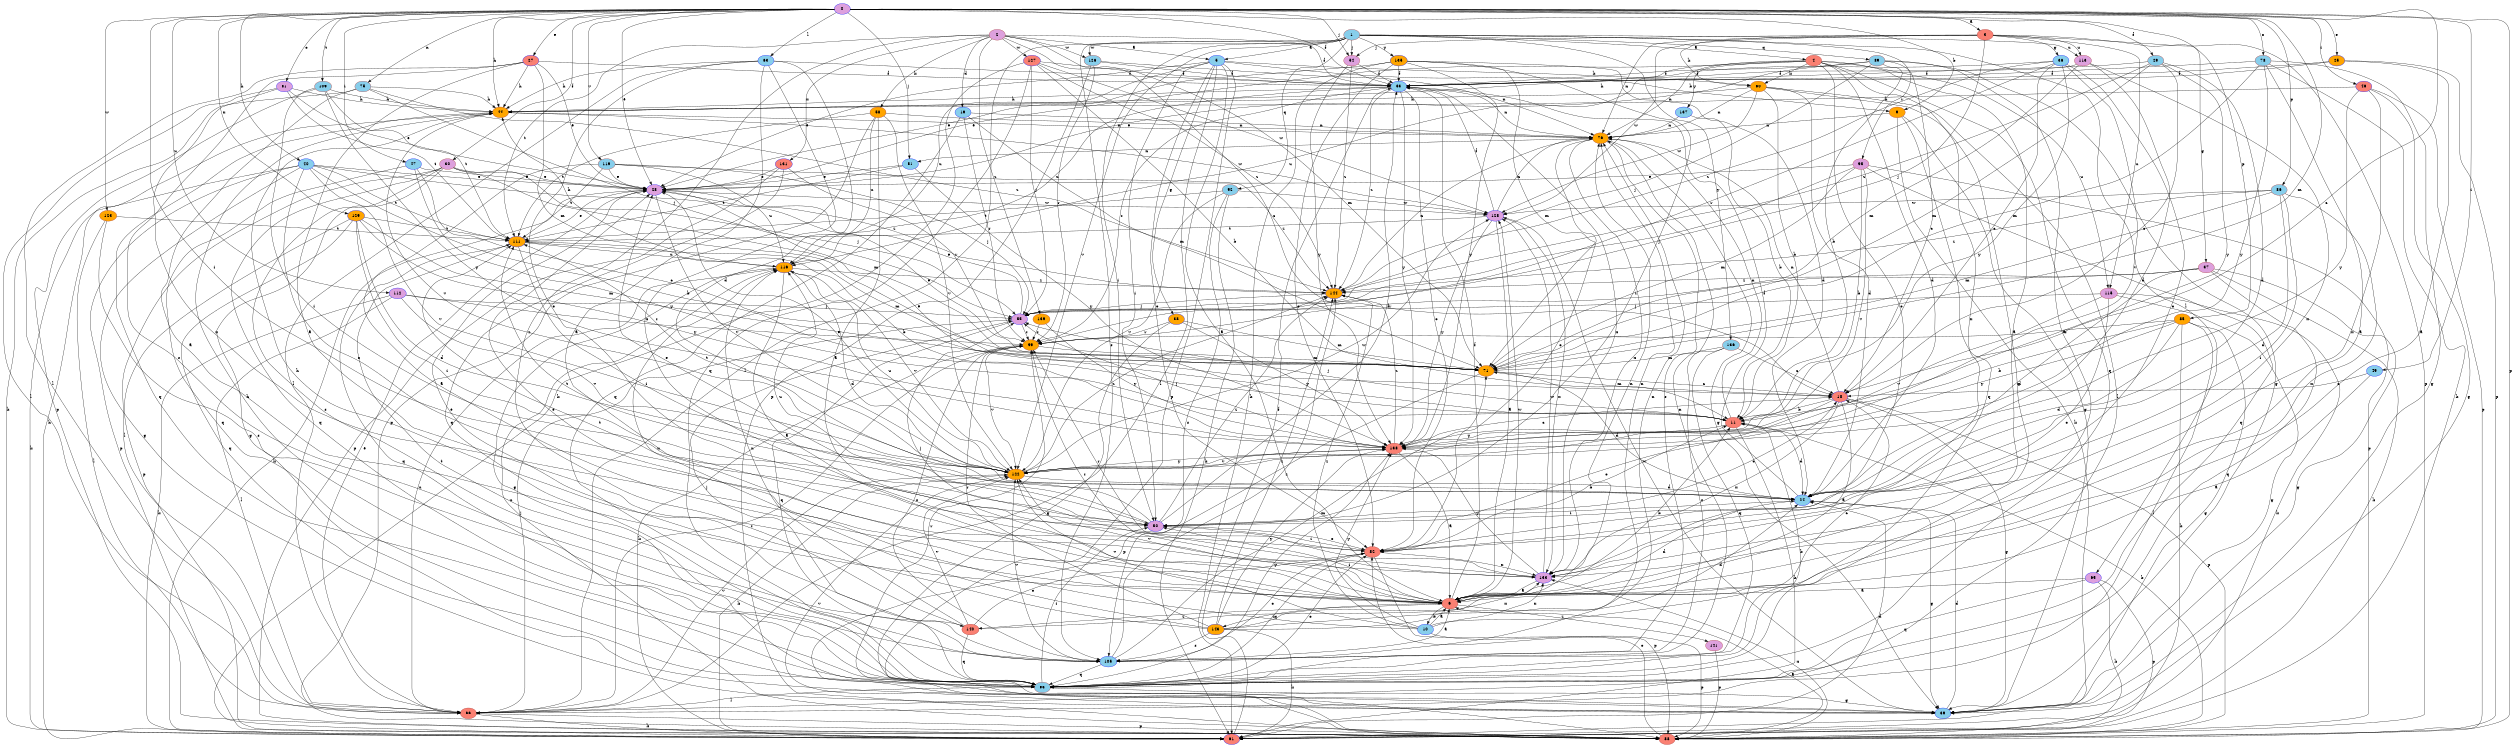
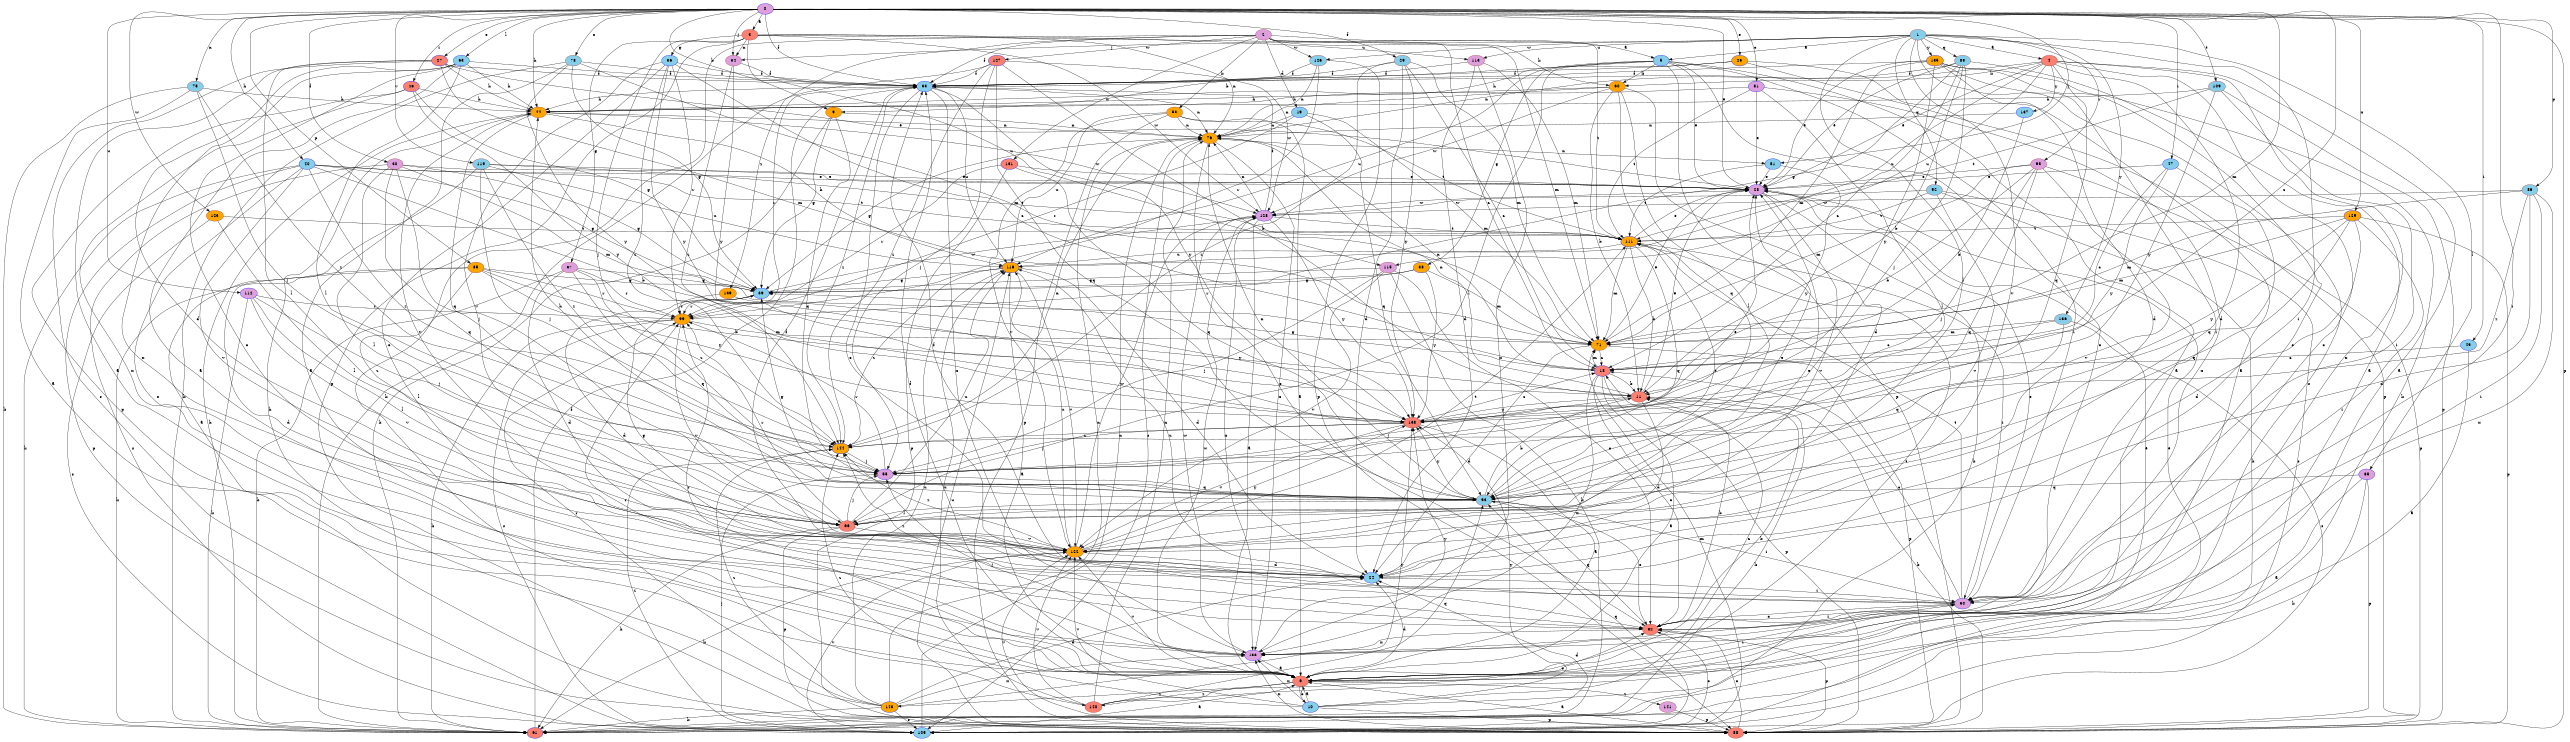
edge "3" -> "54": label "j" -> "n"
edge "116" -> "44": reversed
